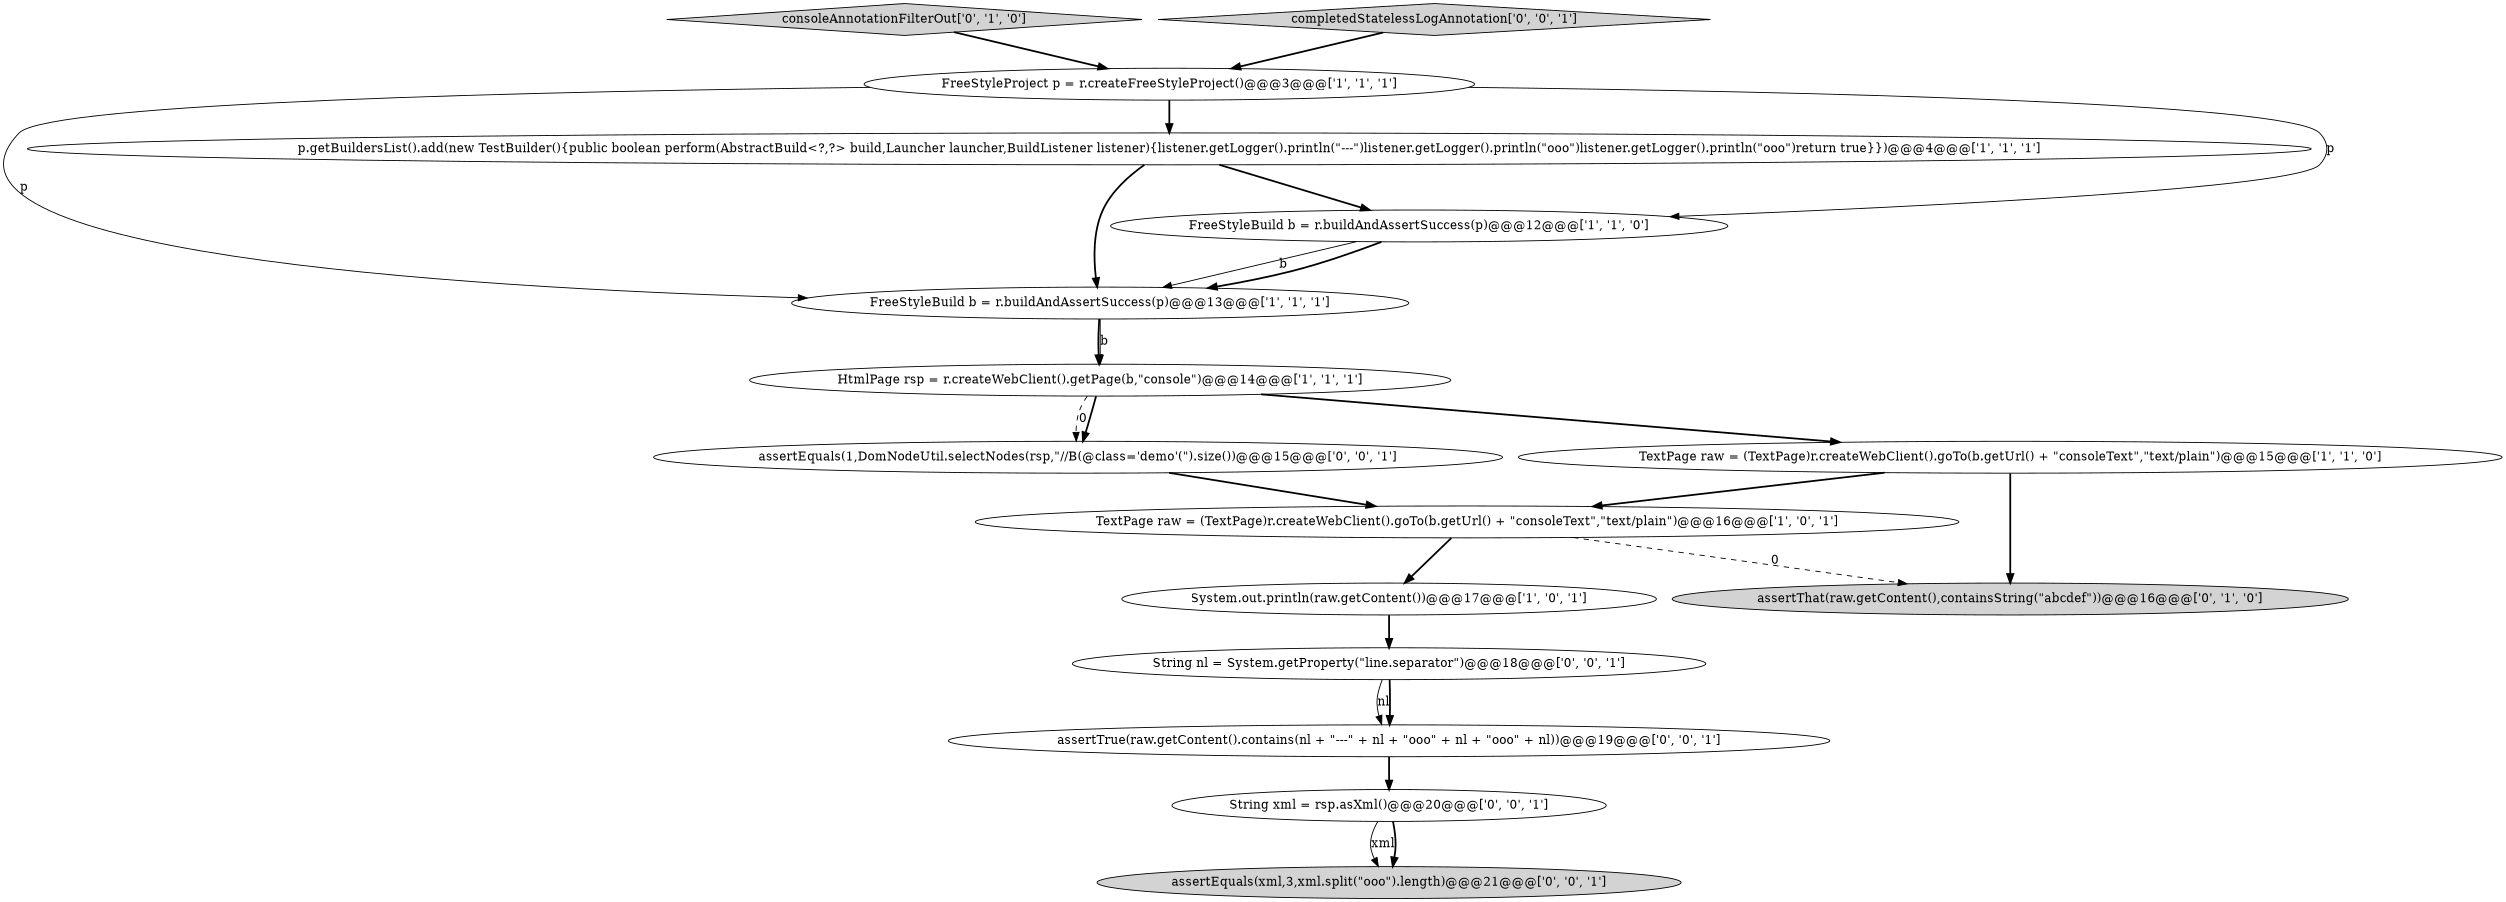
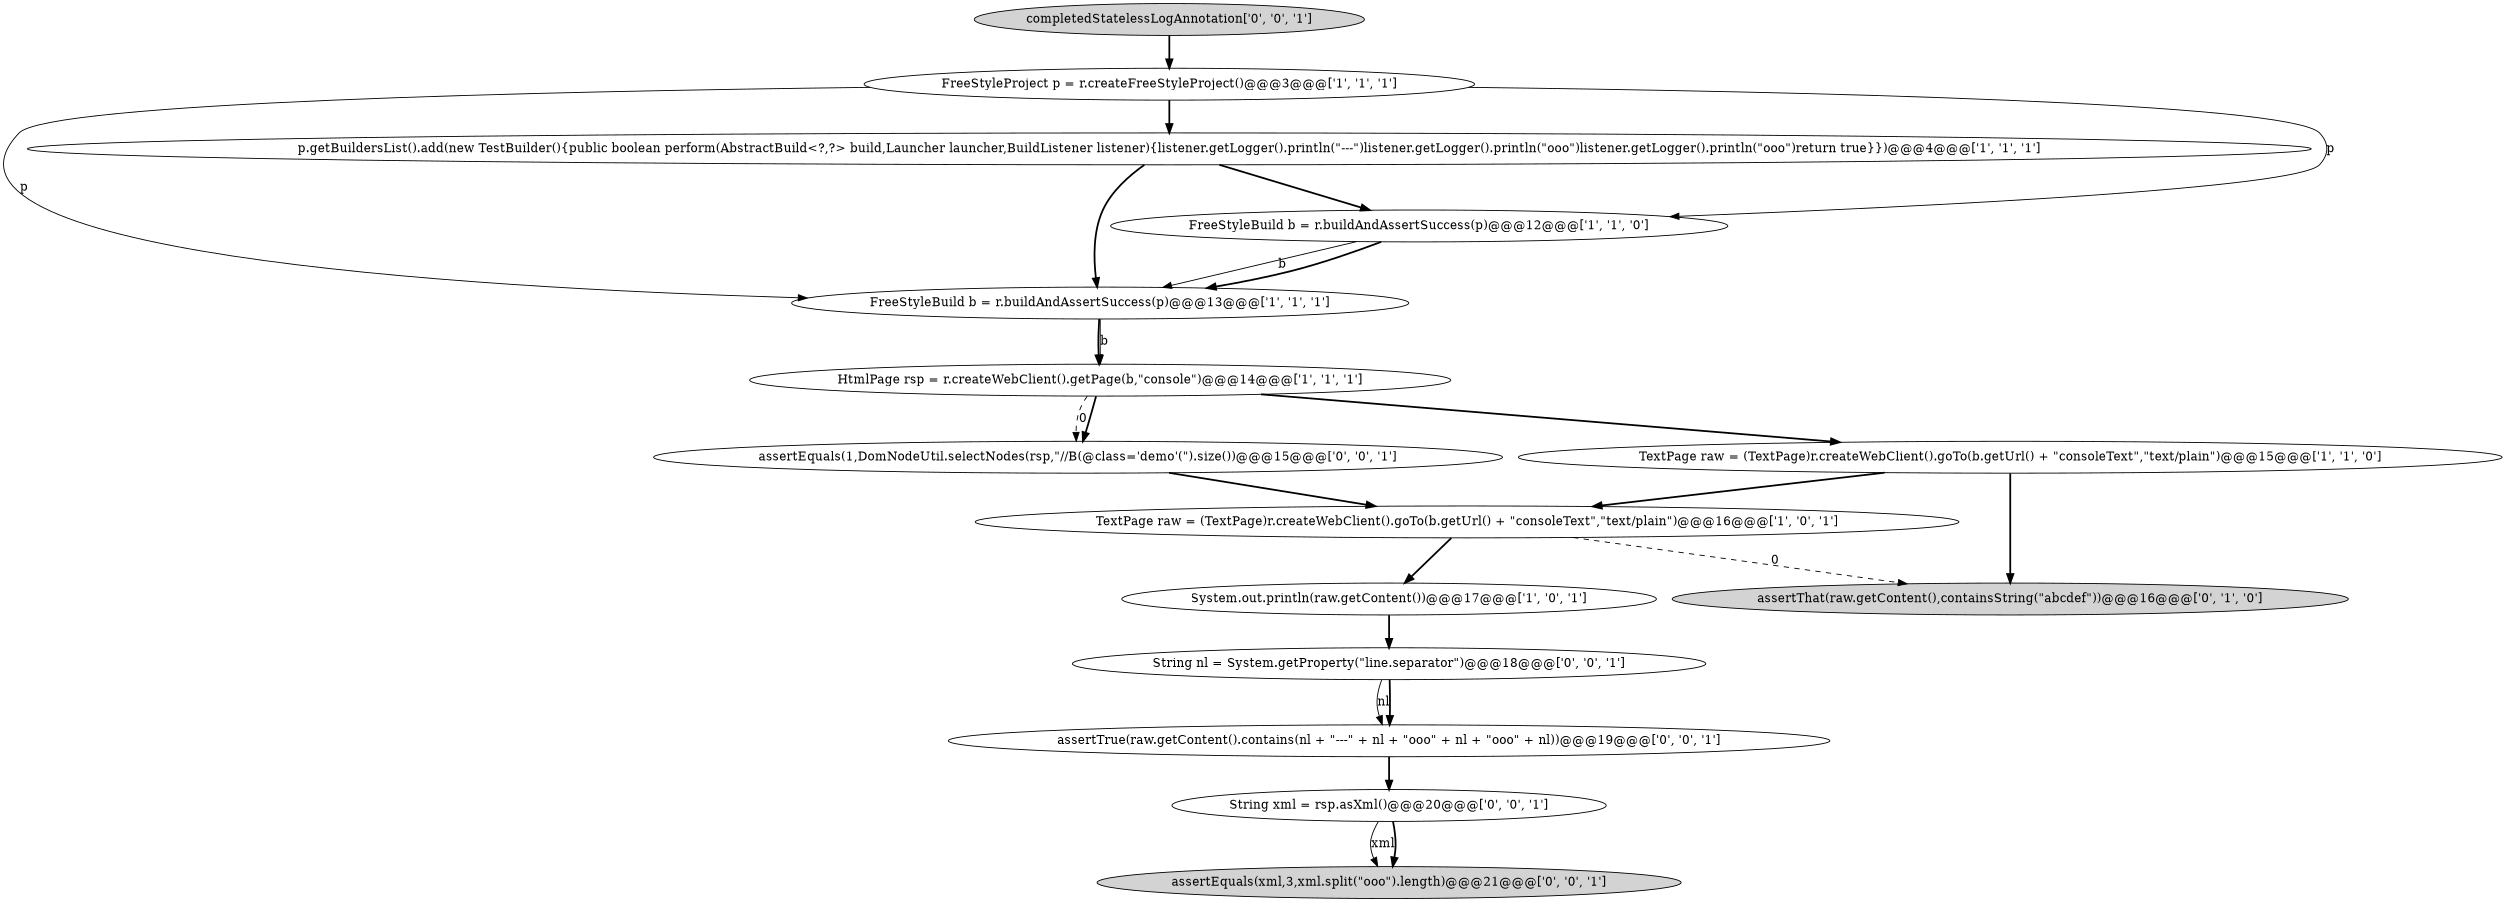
node "consoleAnnotationFilterOut['0', '1', '0']": removed
node "completedStatelessLogAnnotation['0', '0', '1']": shape diamond -> ellipse
